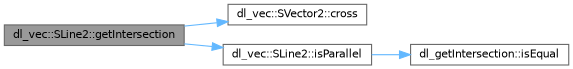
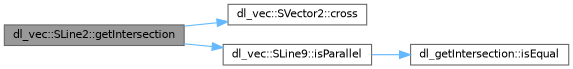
node "dl_vec::SLine2::isParallel": label "dl_vec::SLine2::isParallel" -> "dl_vec::SLine9::isParallel"
